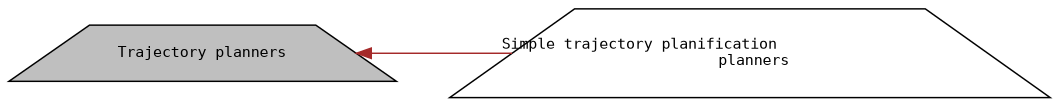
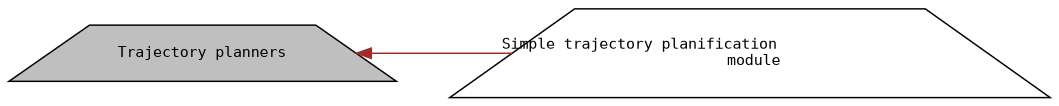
node "Simple trajectory planification planners": label "Simple trajectory planification planners" -> "Simple trajectory planification module"
